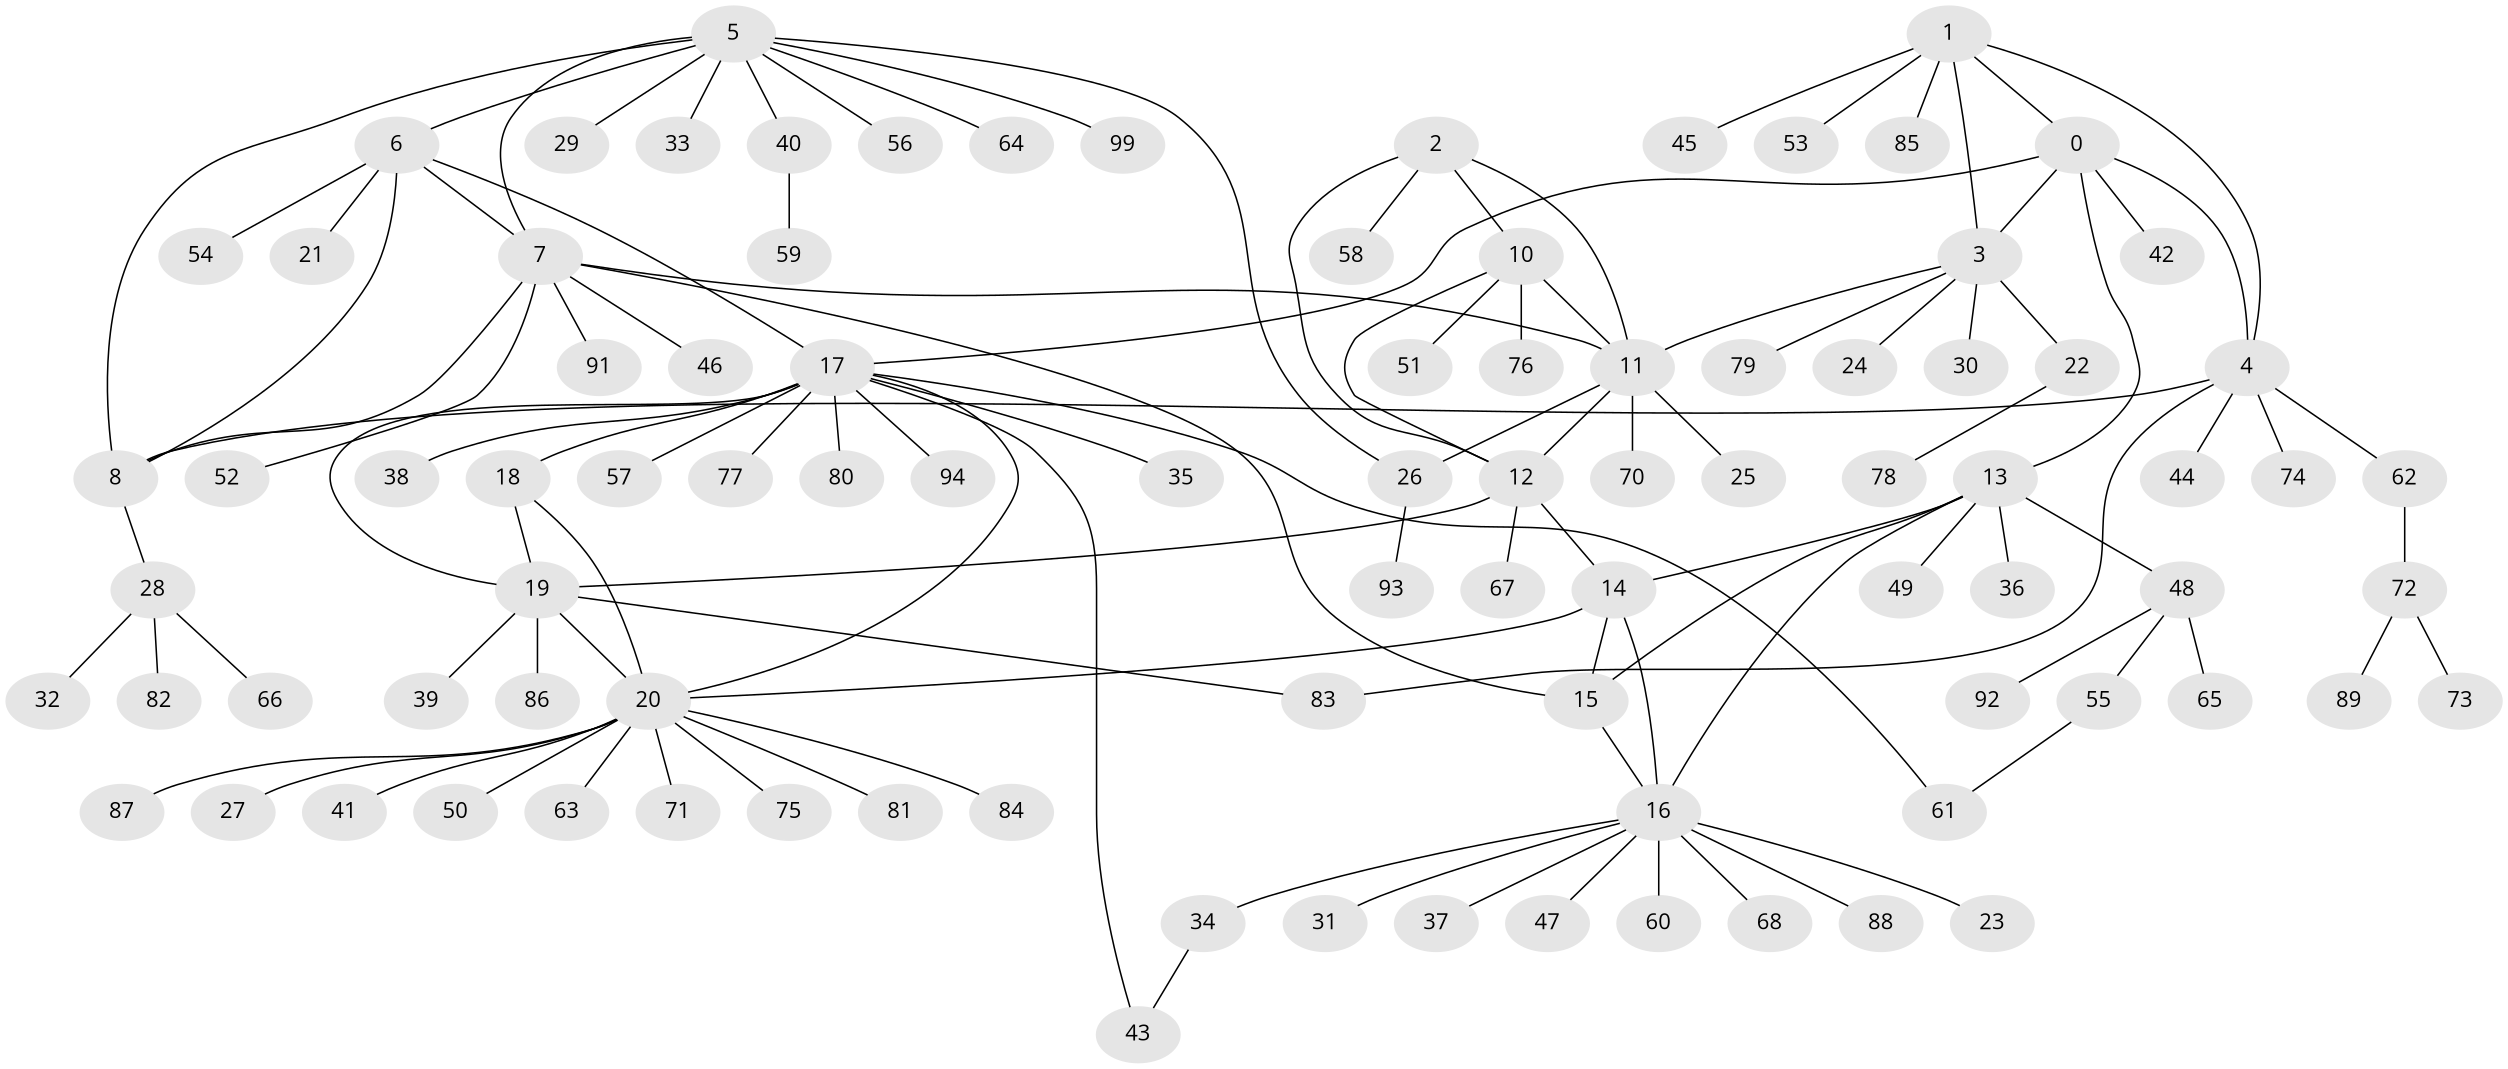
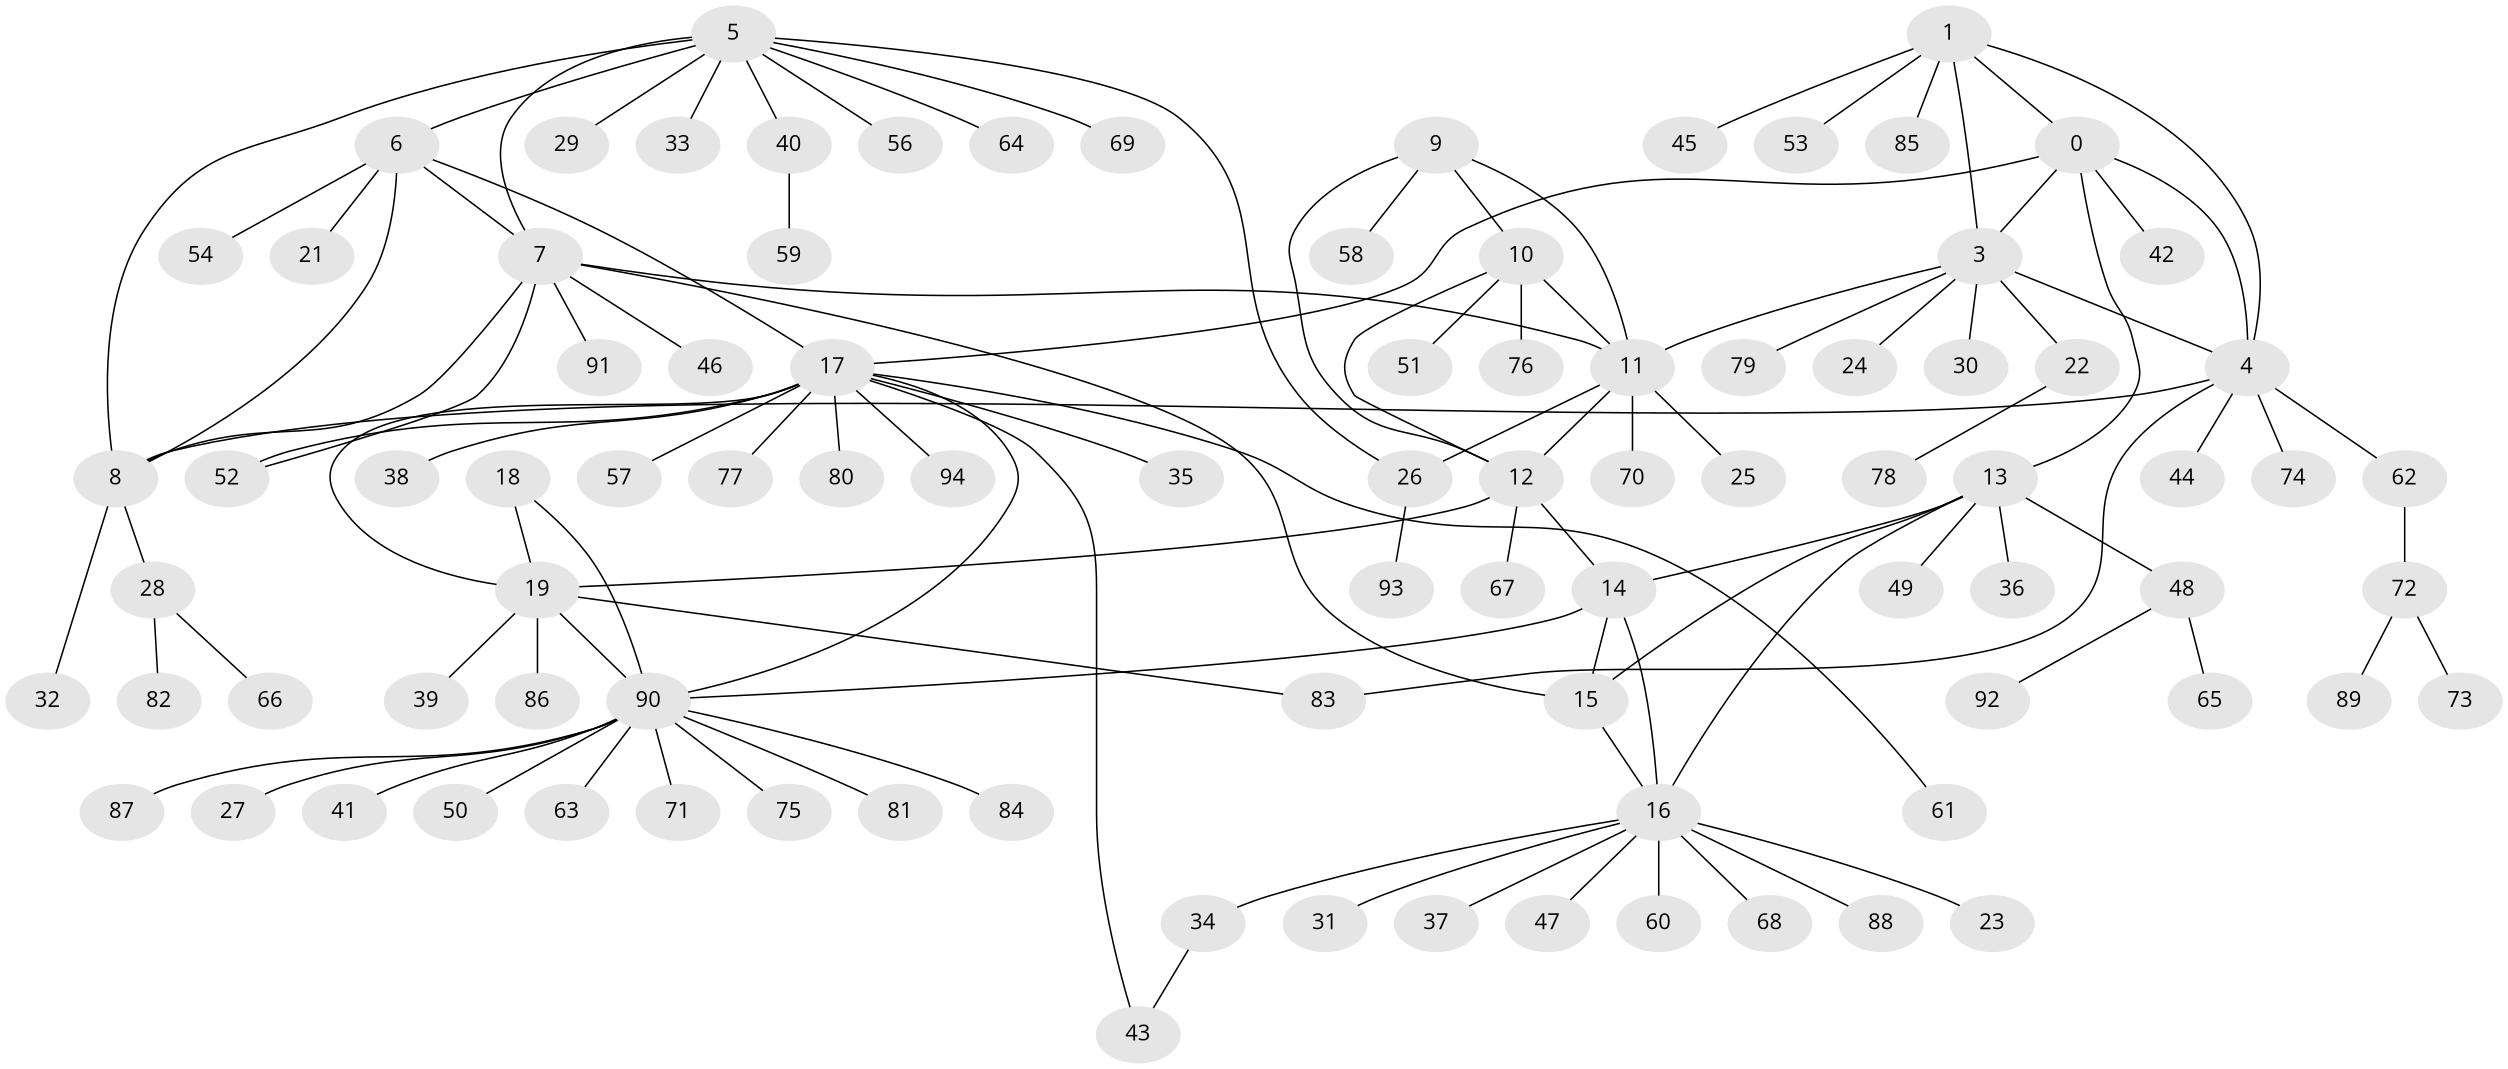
node "99": label "99" -> "69"
node "2": label "2" -> "9"
edge "3" -- "4": added
edge "17" -- "18": now "17" -- "52"
edge "28" -- "32": now "8" -- "32"
node "20": label "20" -> "90"
node "55": removed
